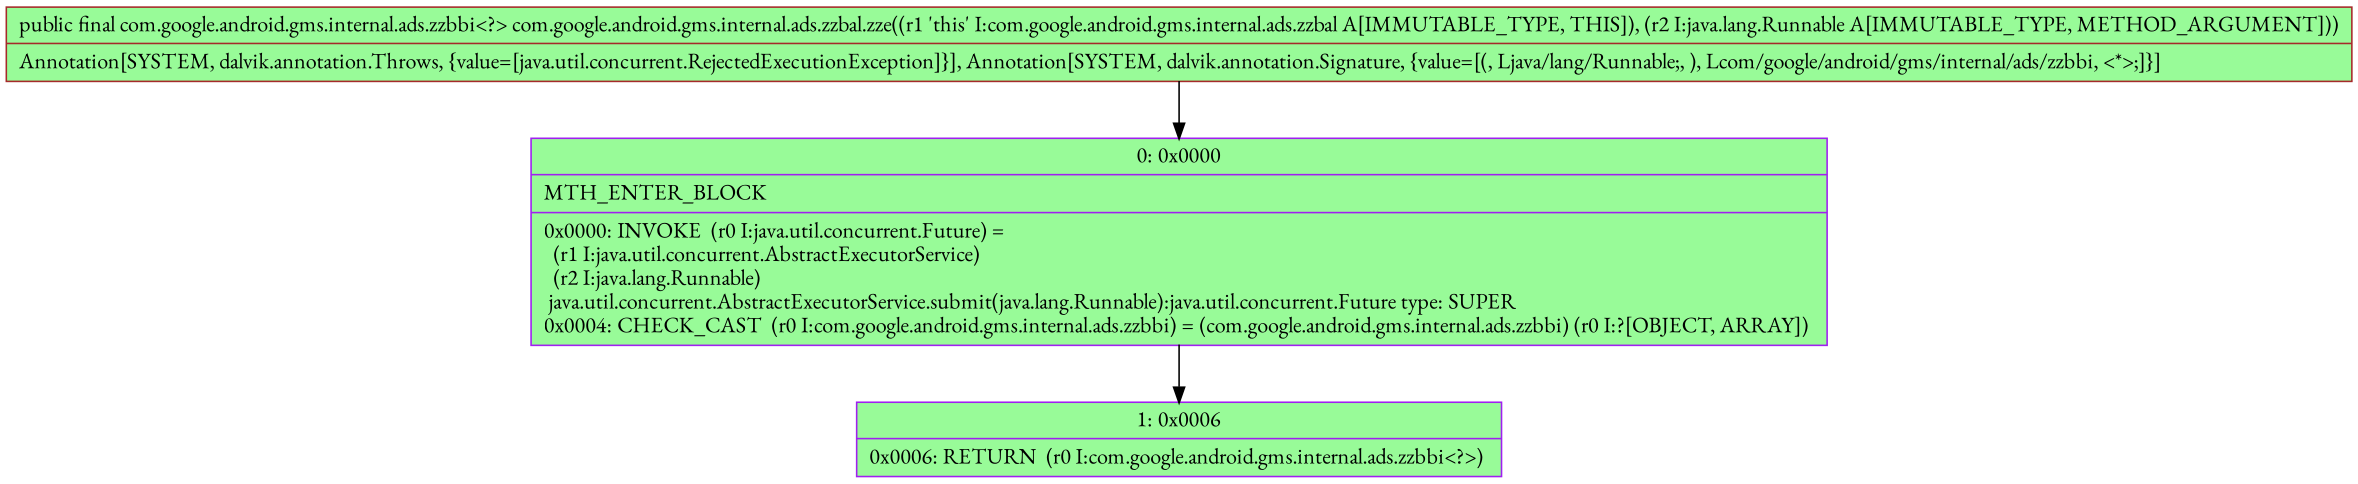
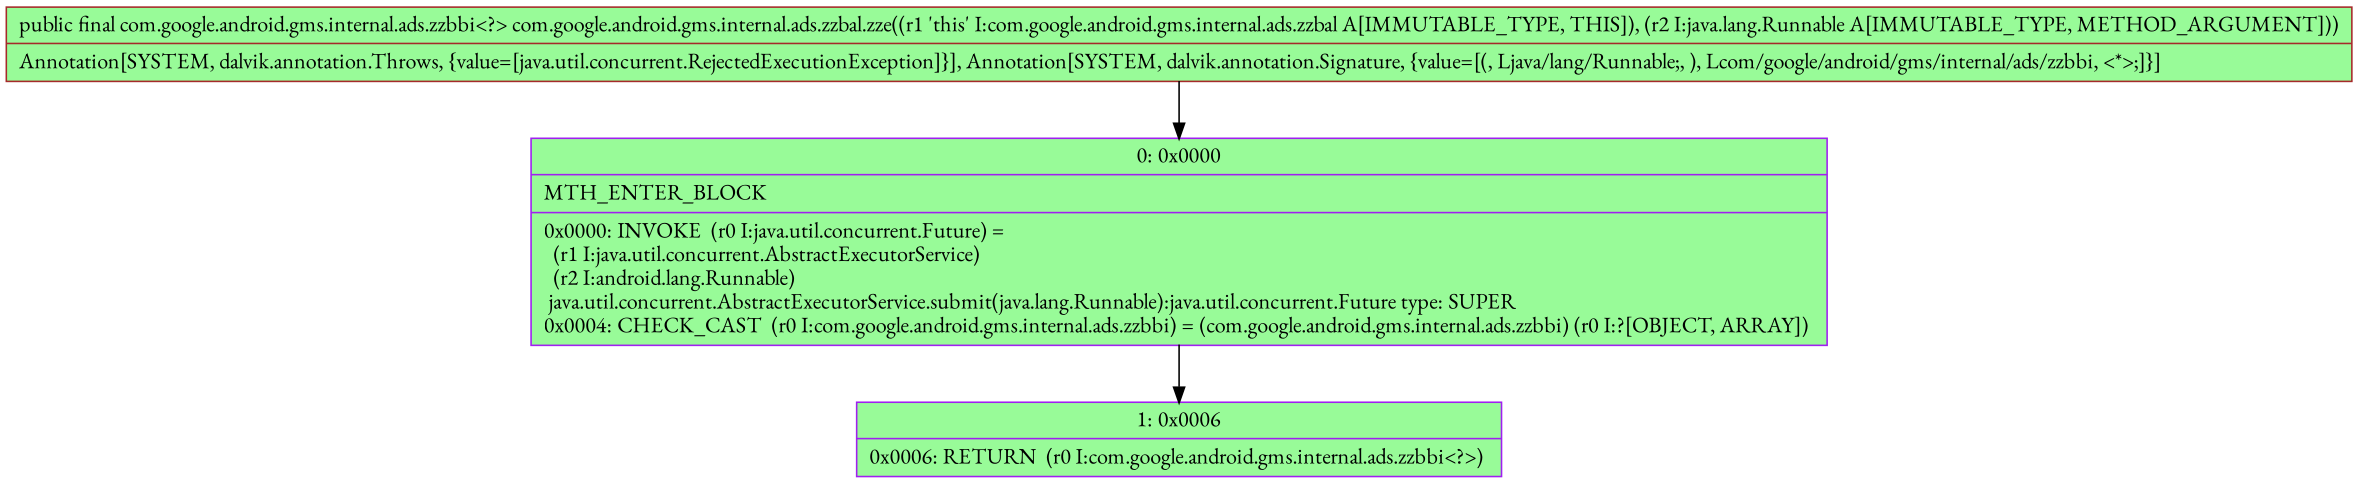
node "0: 0x0000": text "(r2 I:java.lang.Runnable)" -> "(r2 I:android.lang.Runnable)"
